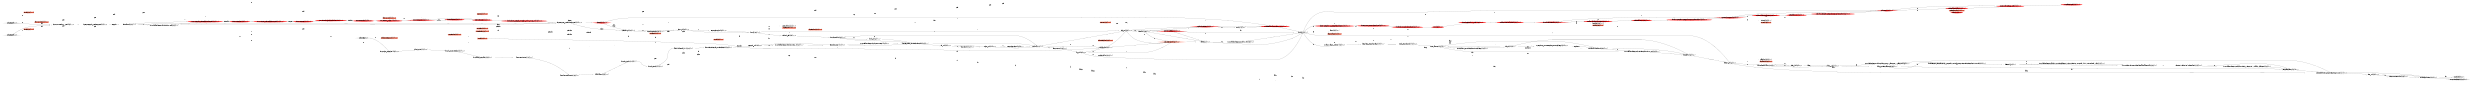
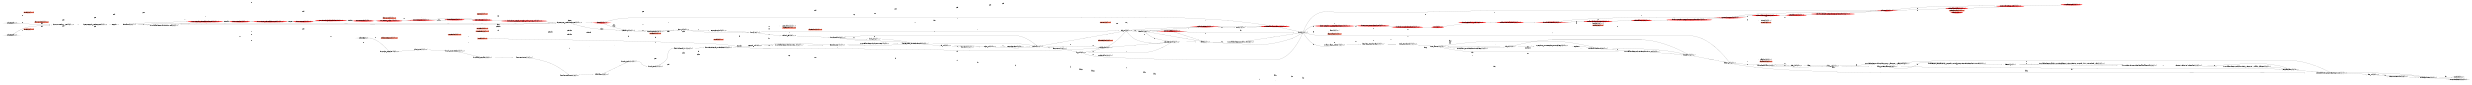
node "st.name().equalsIgnoreCase(state)@@@33@@@['0', '0', '1']": fillcolor tomato -> white
